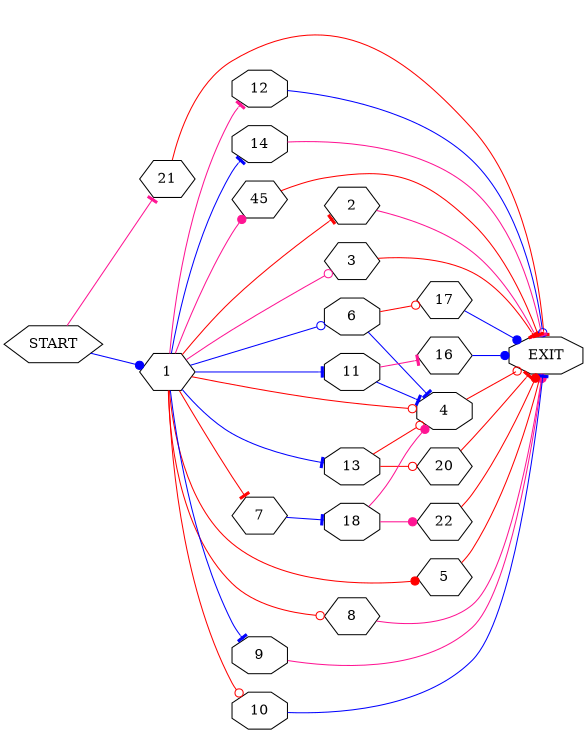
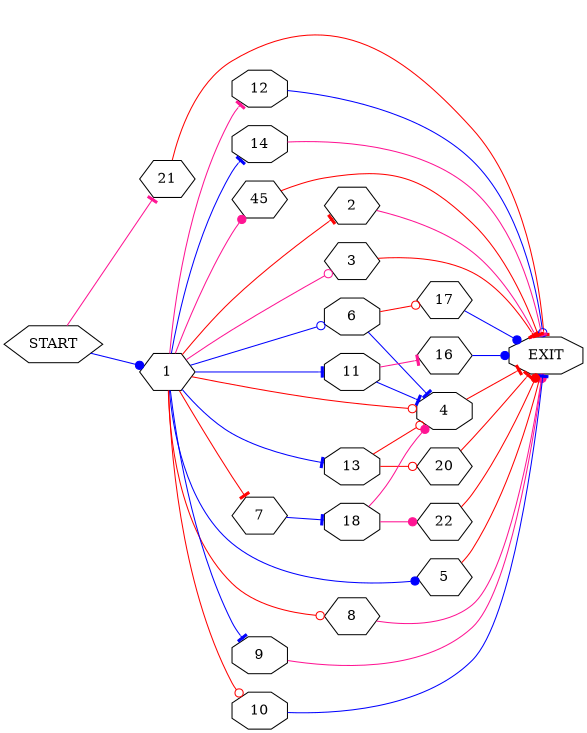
edge "4" -> "EXIT": arrowhead odot -> tee
edge "1" -> "5": color red -> blue
